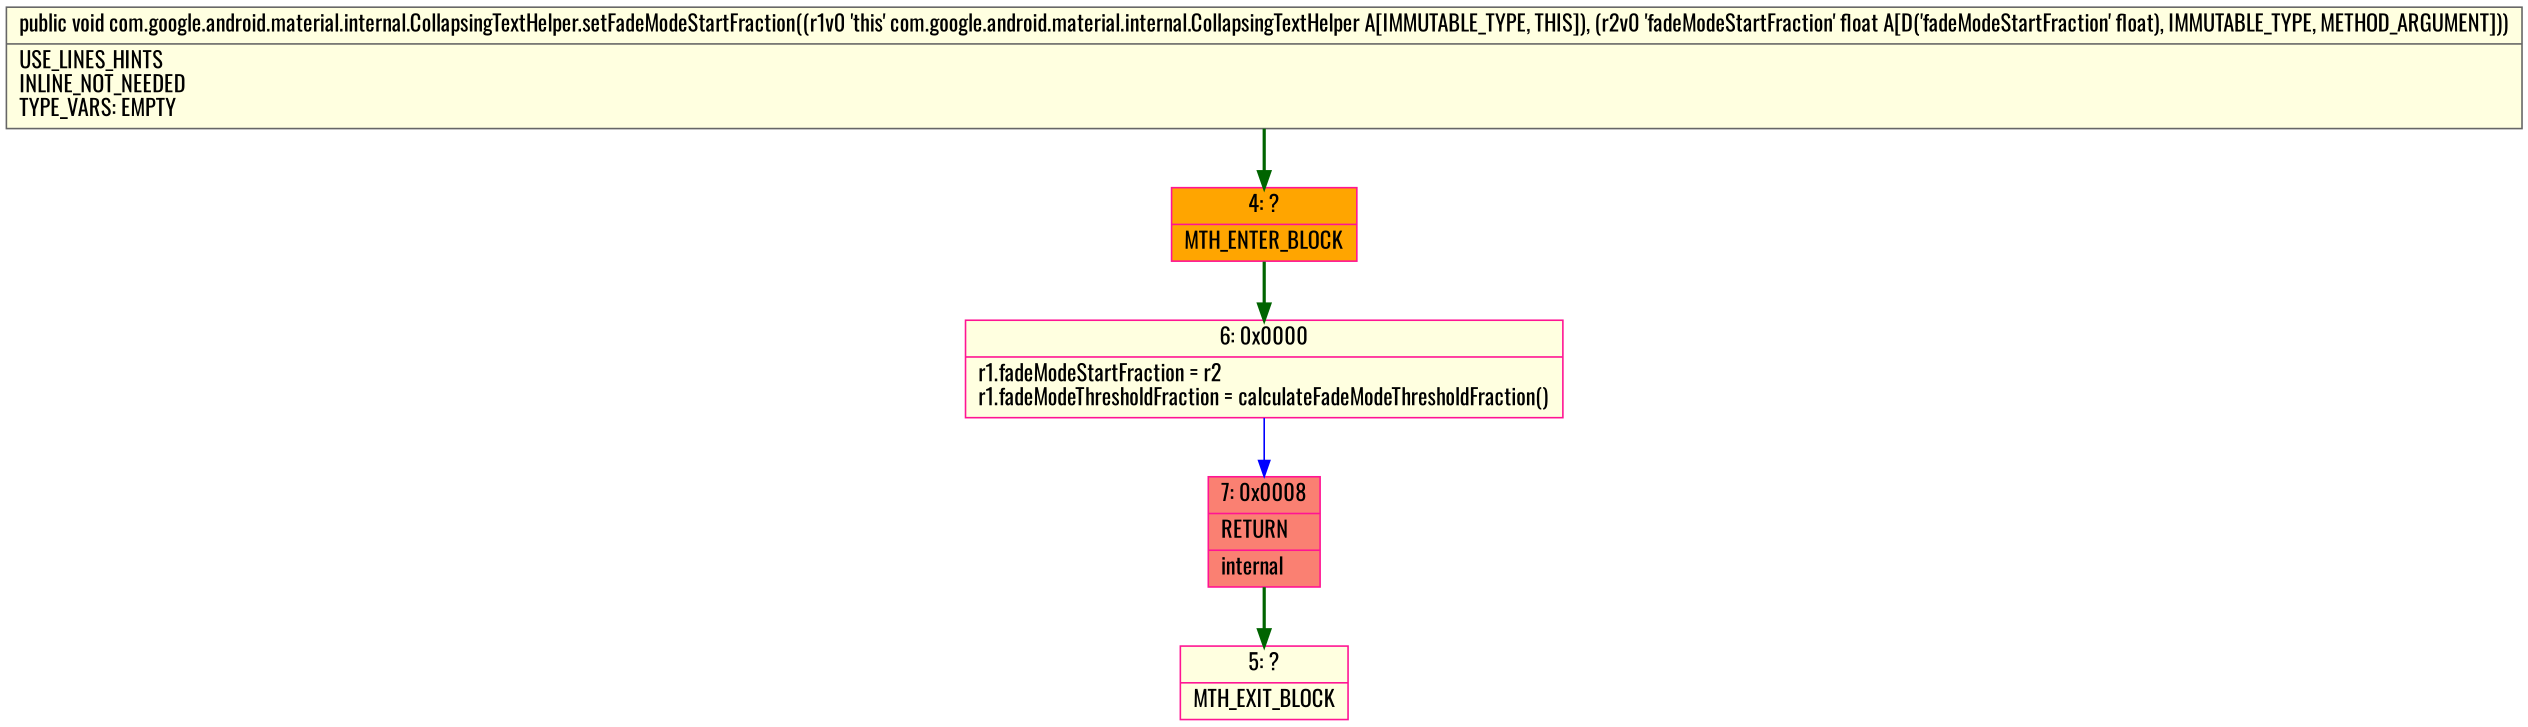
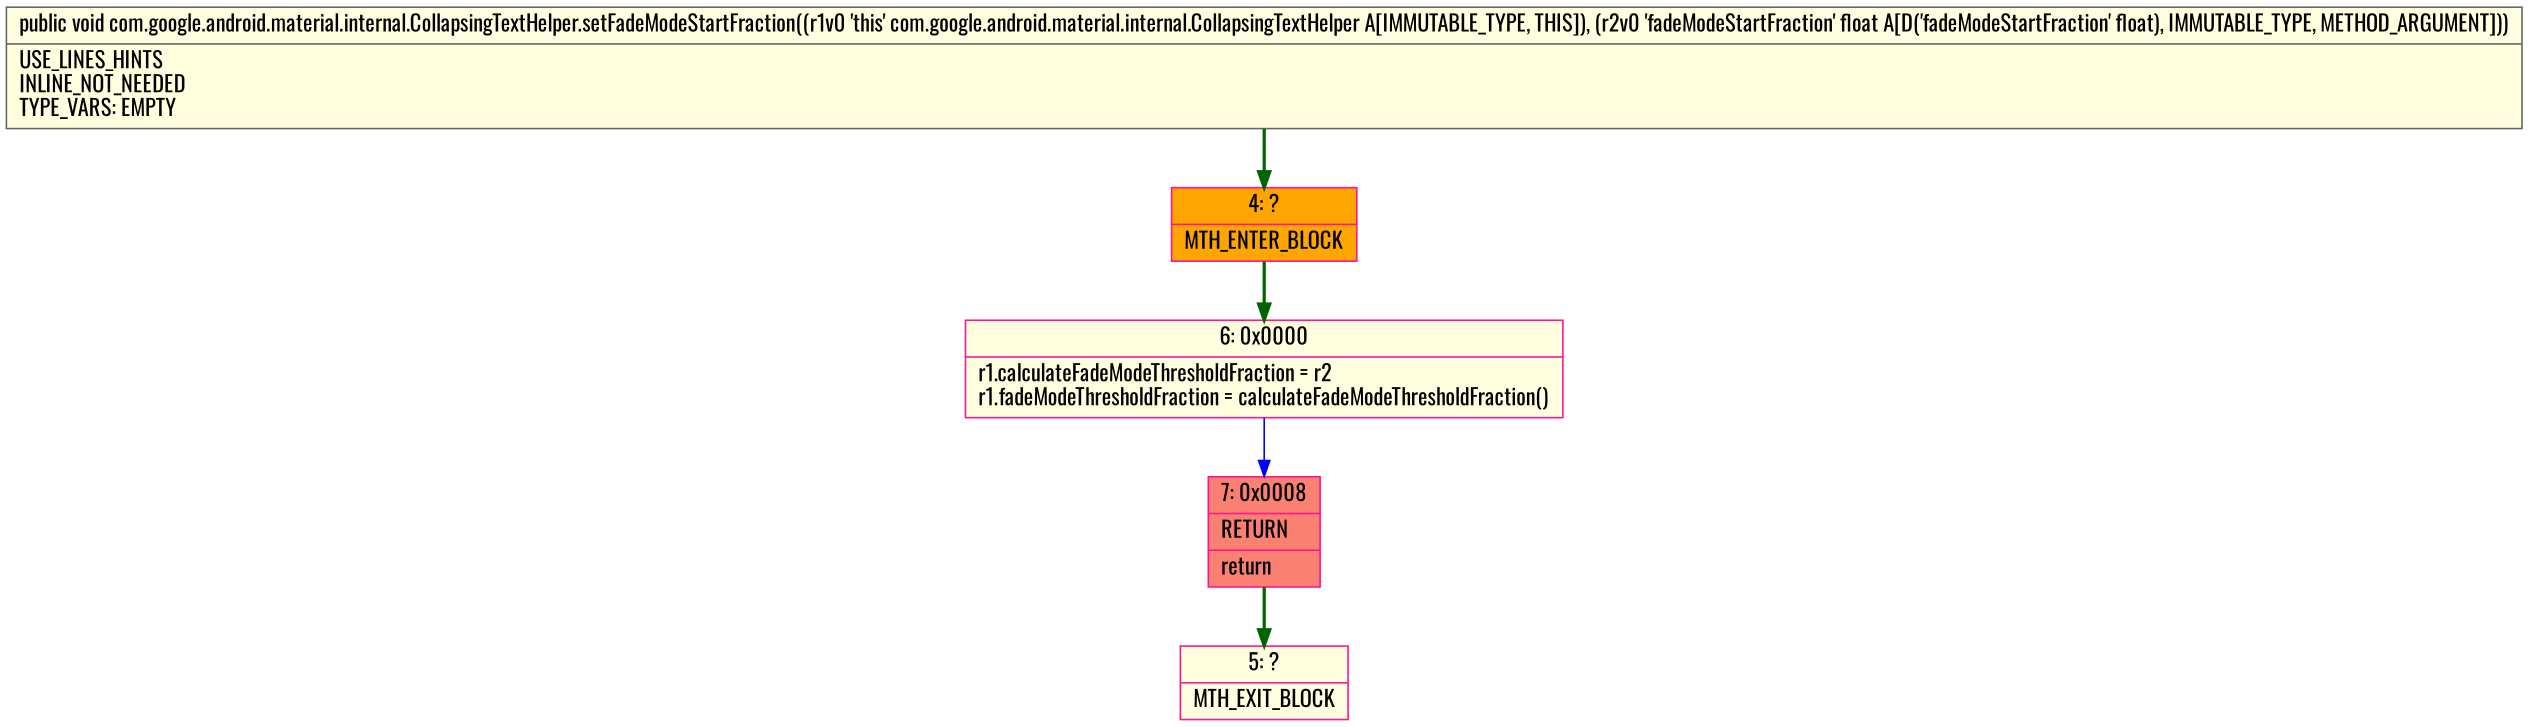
node "6: 0x0000": text "r1.fadeModeStartFraction = r2" -> "r1.calculateFadeModeThresholdFraction = r2"
node "7: 0x0008": text "internal" -> "return"
